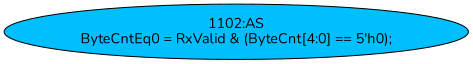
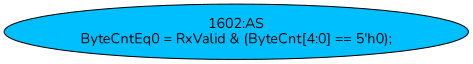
node "1102:AS ByteCntEq0 = RxValid & (ByteCnt[4:0] == 5'h0);": label "1102:AS ByteCntEq0 = RxValid & (ByteCnt[4:0] == 5'h0);" -> "1602:AS ByteCntEq0 = RxValid & (ByteCnt[4:0] == 5'h0);"
